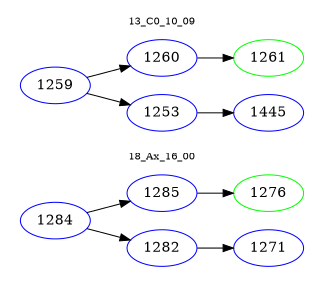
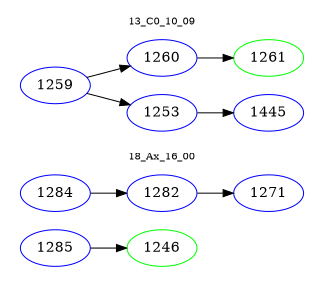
node "1276": label "1276" -> "1246"
edge "1284" -> "1285": removed
